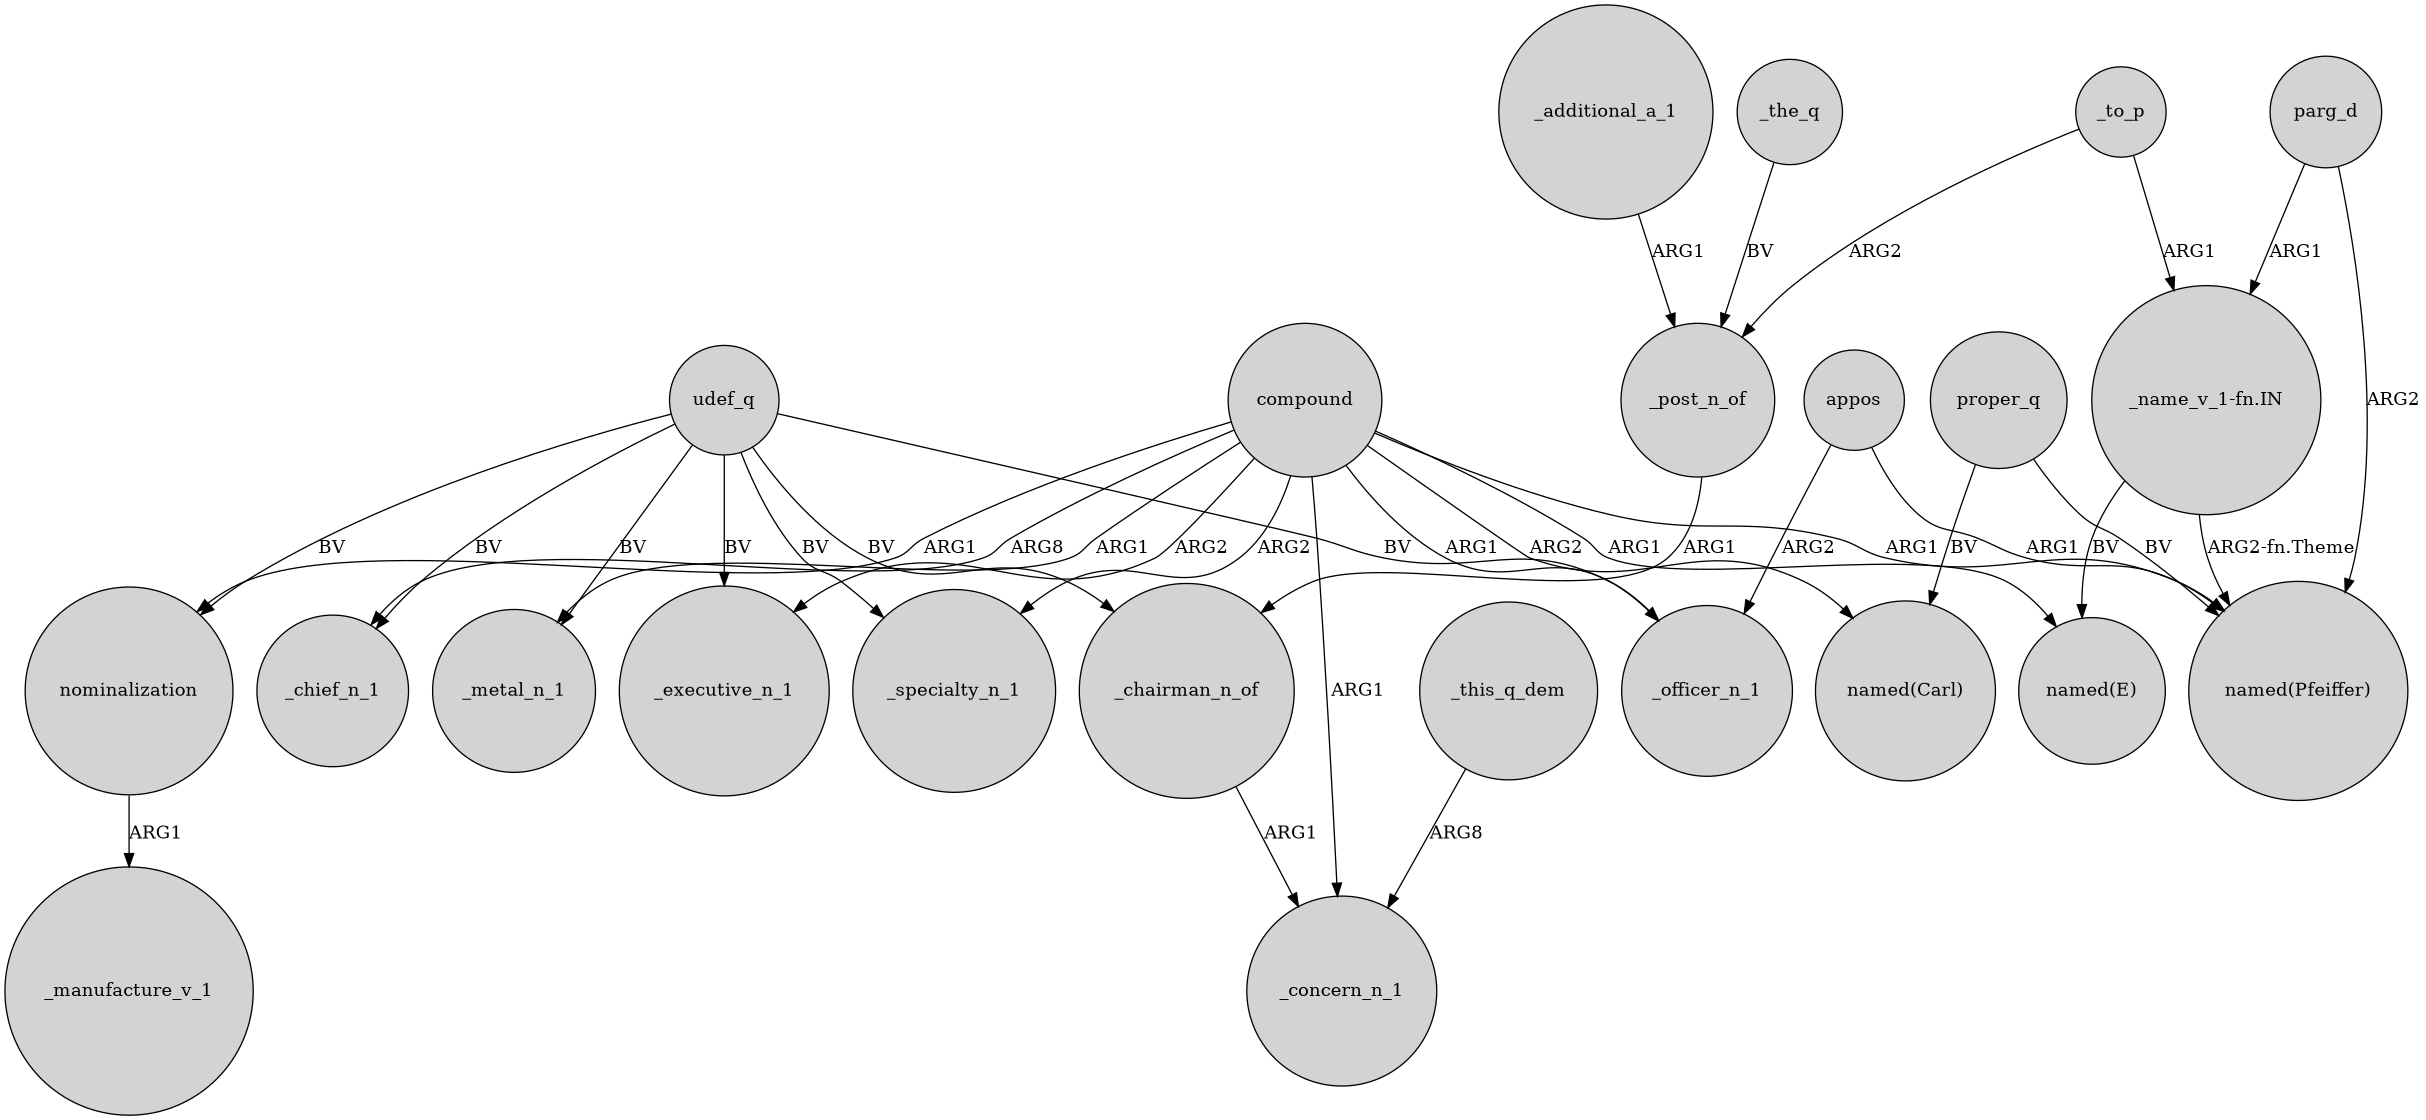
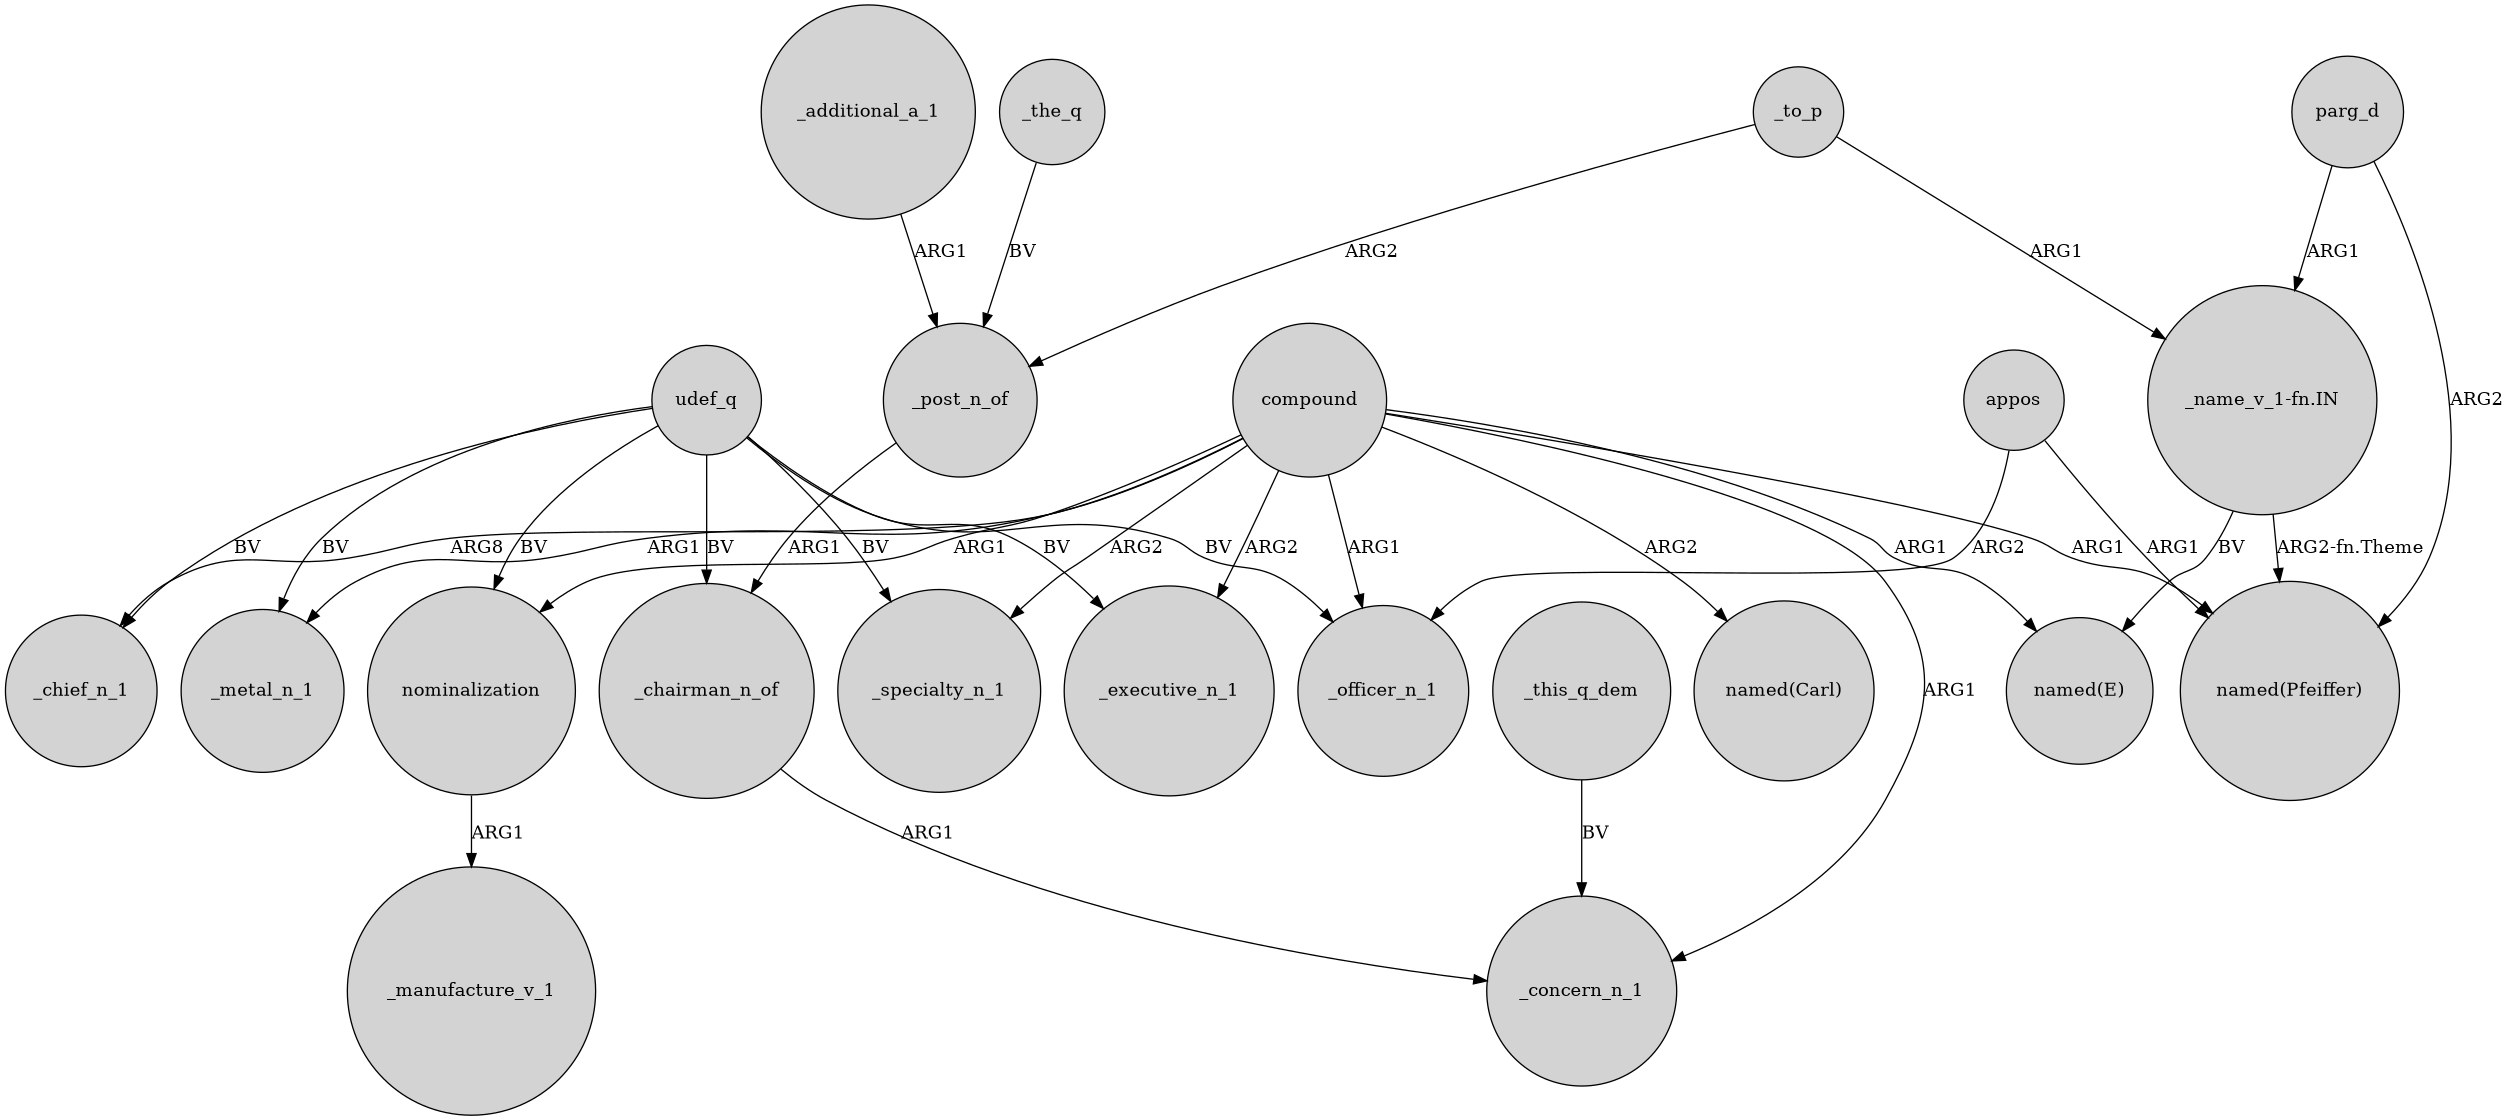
node "proper_q": removed
edge "_this_q_dem" -> "_concern_n_1": label "ARG8" -> "BV"
